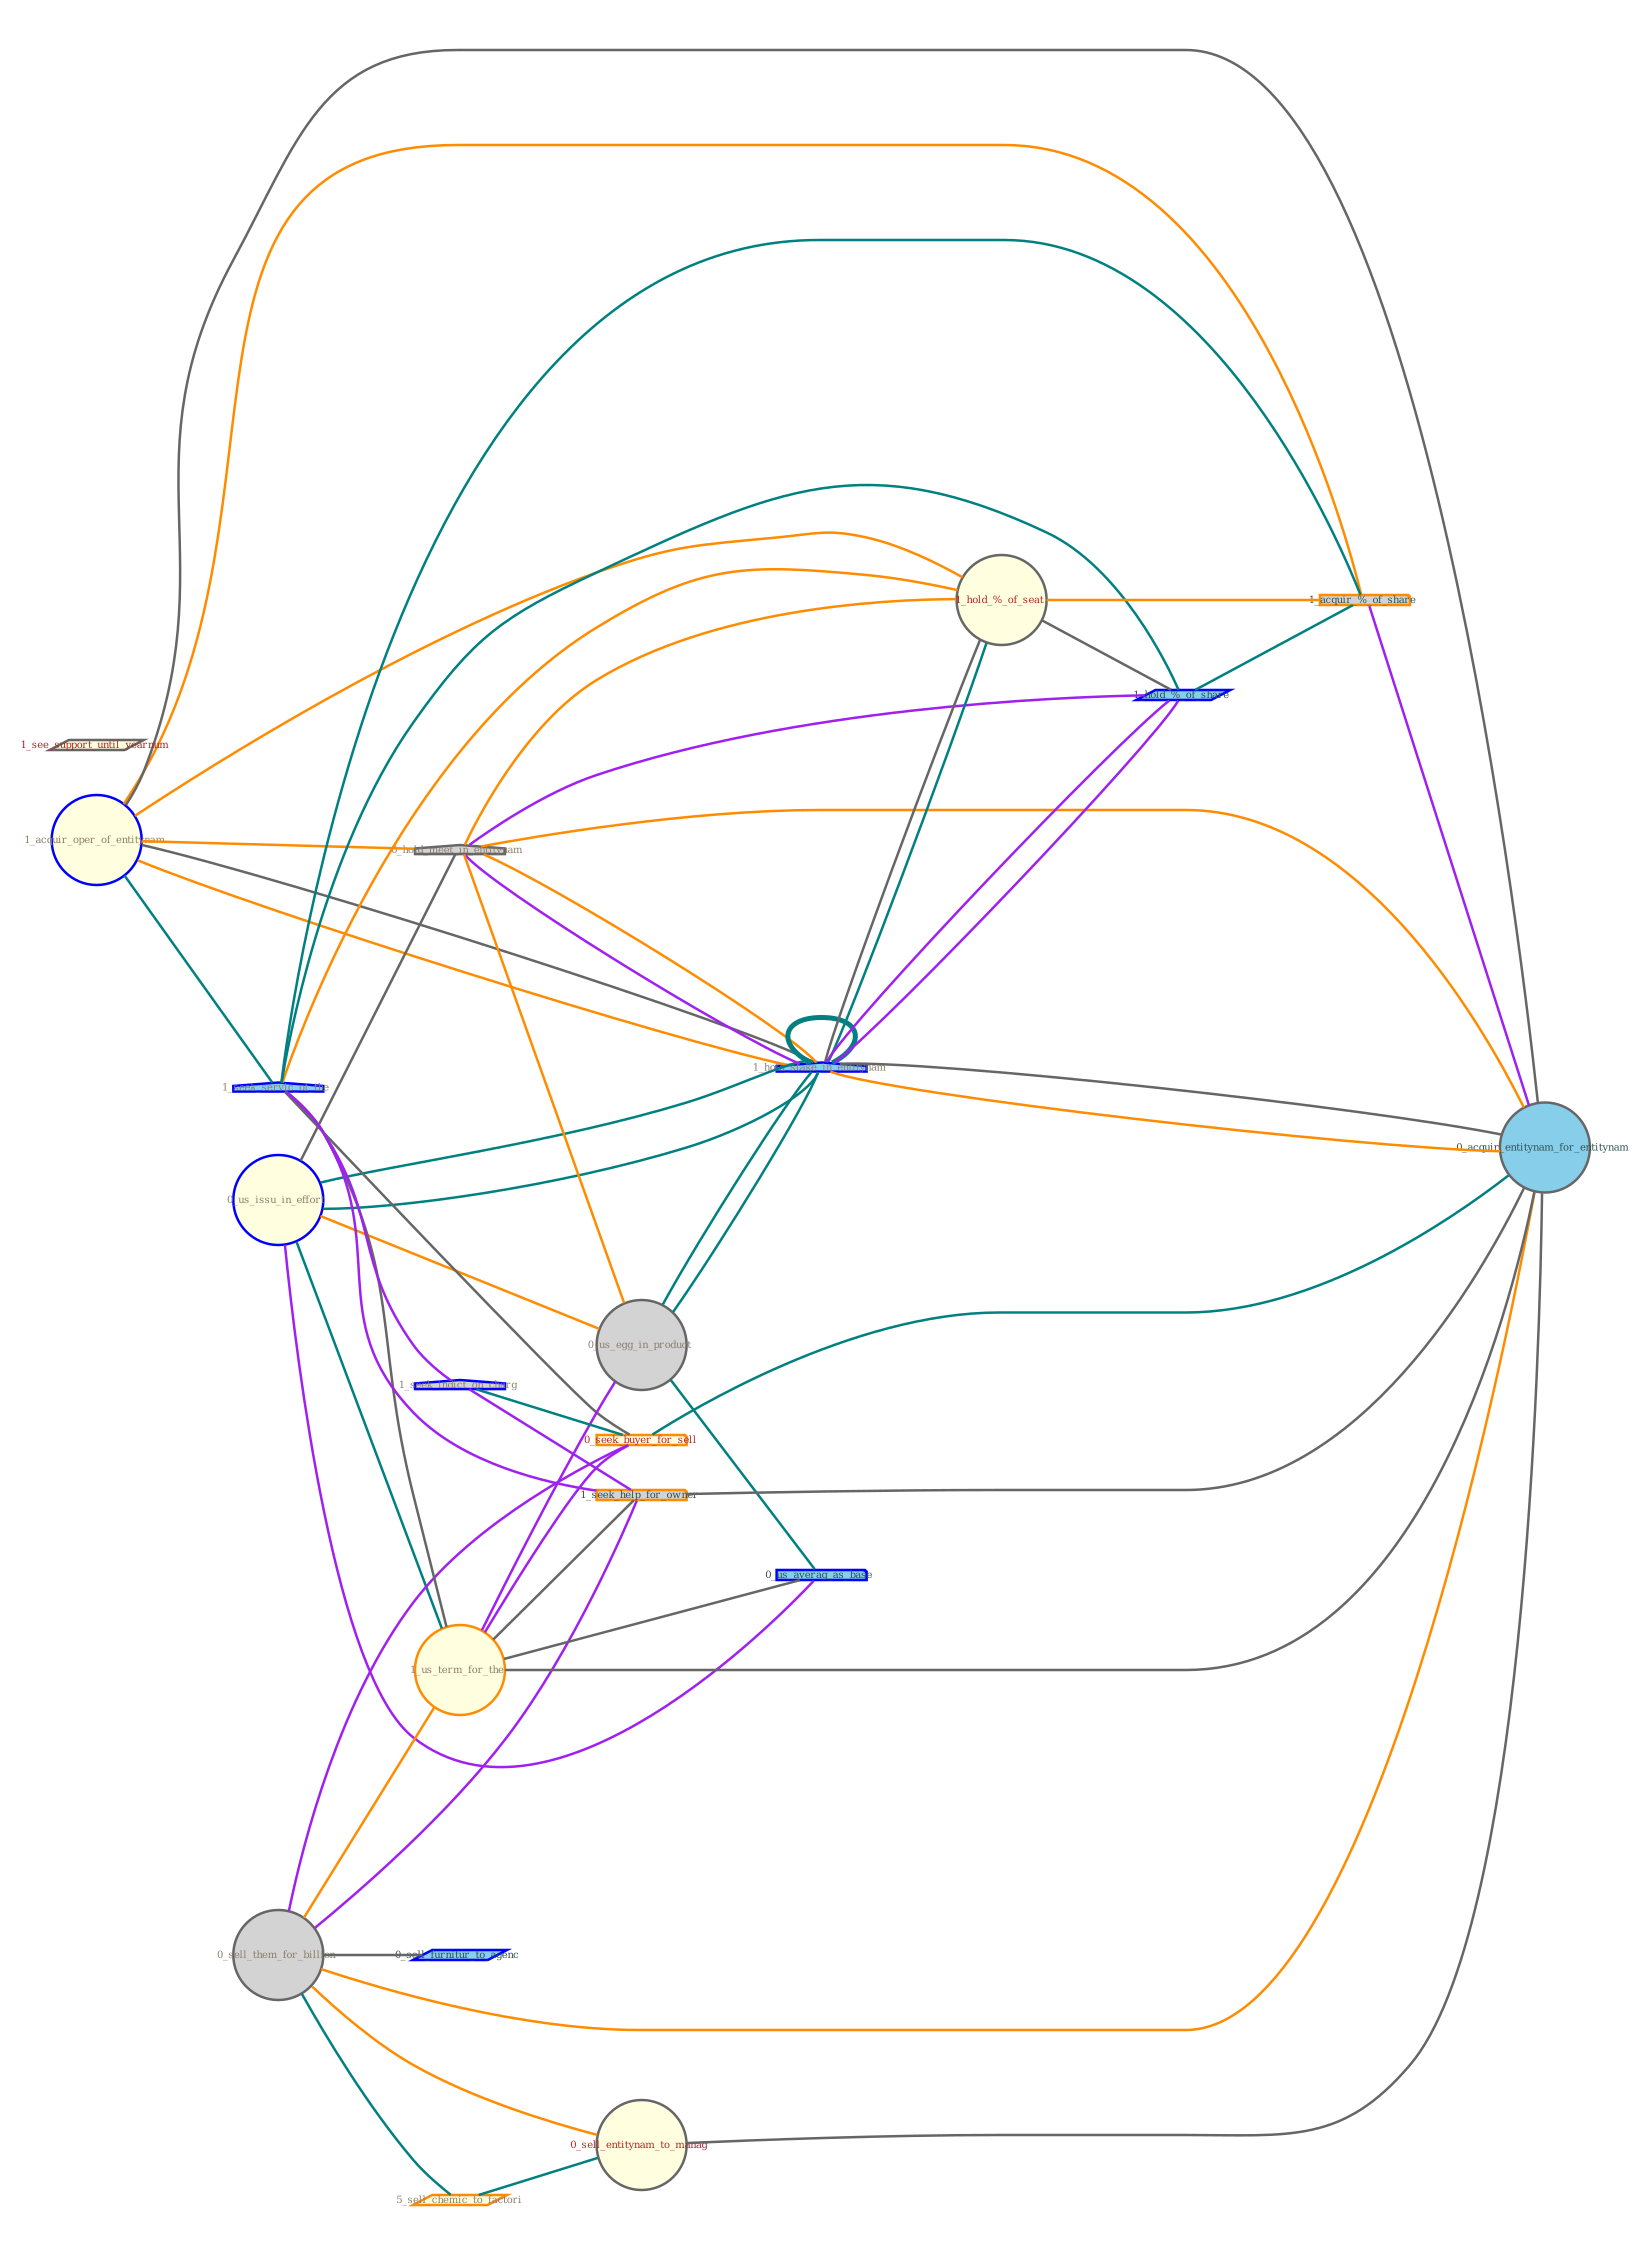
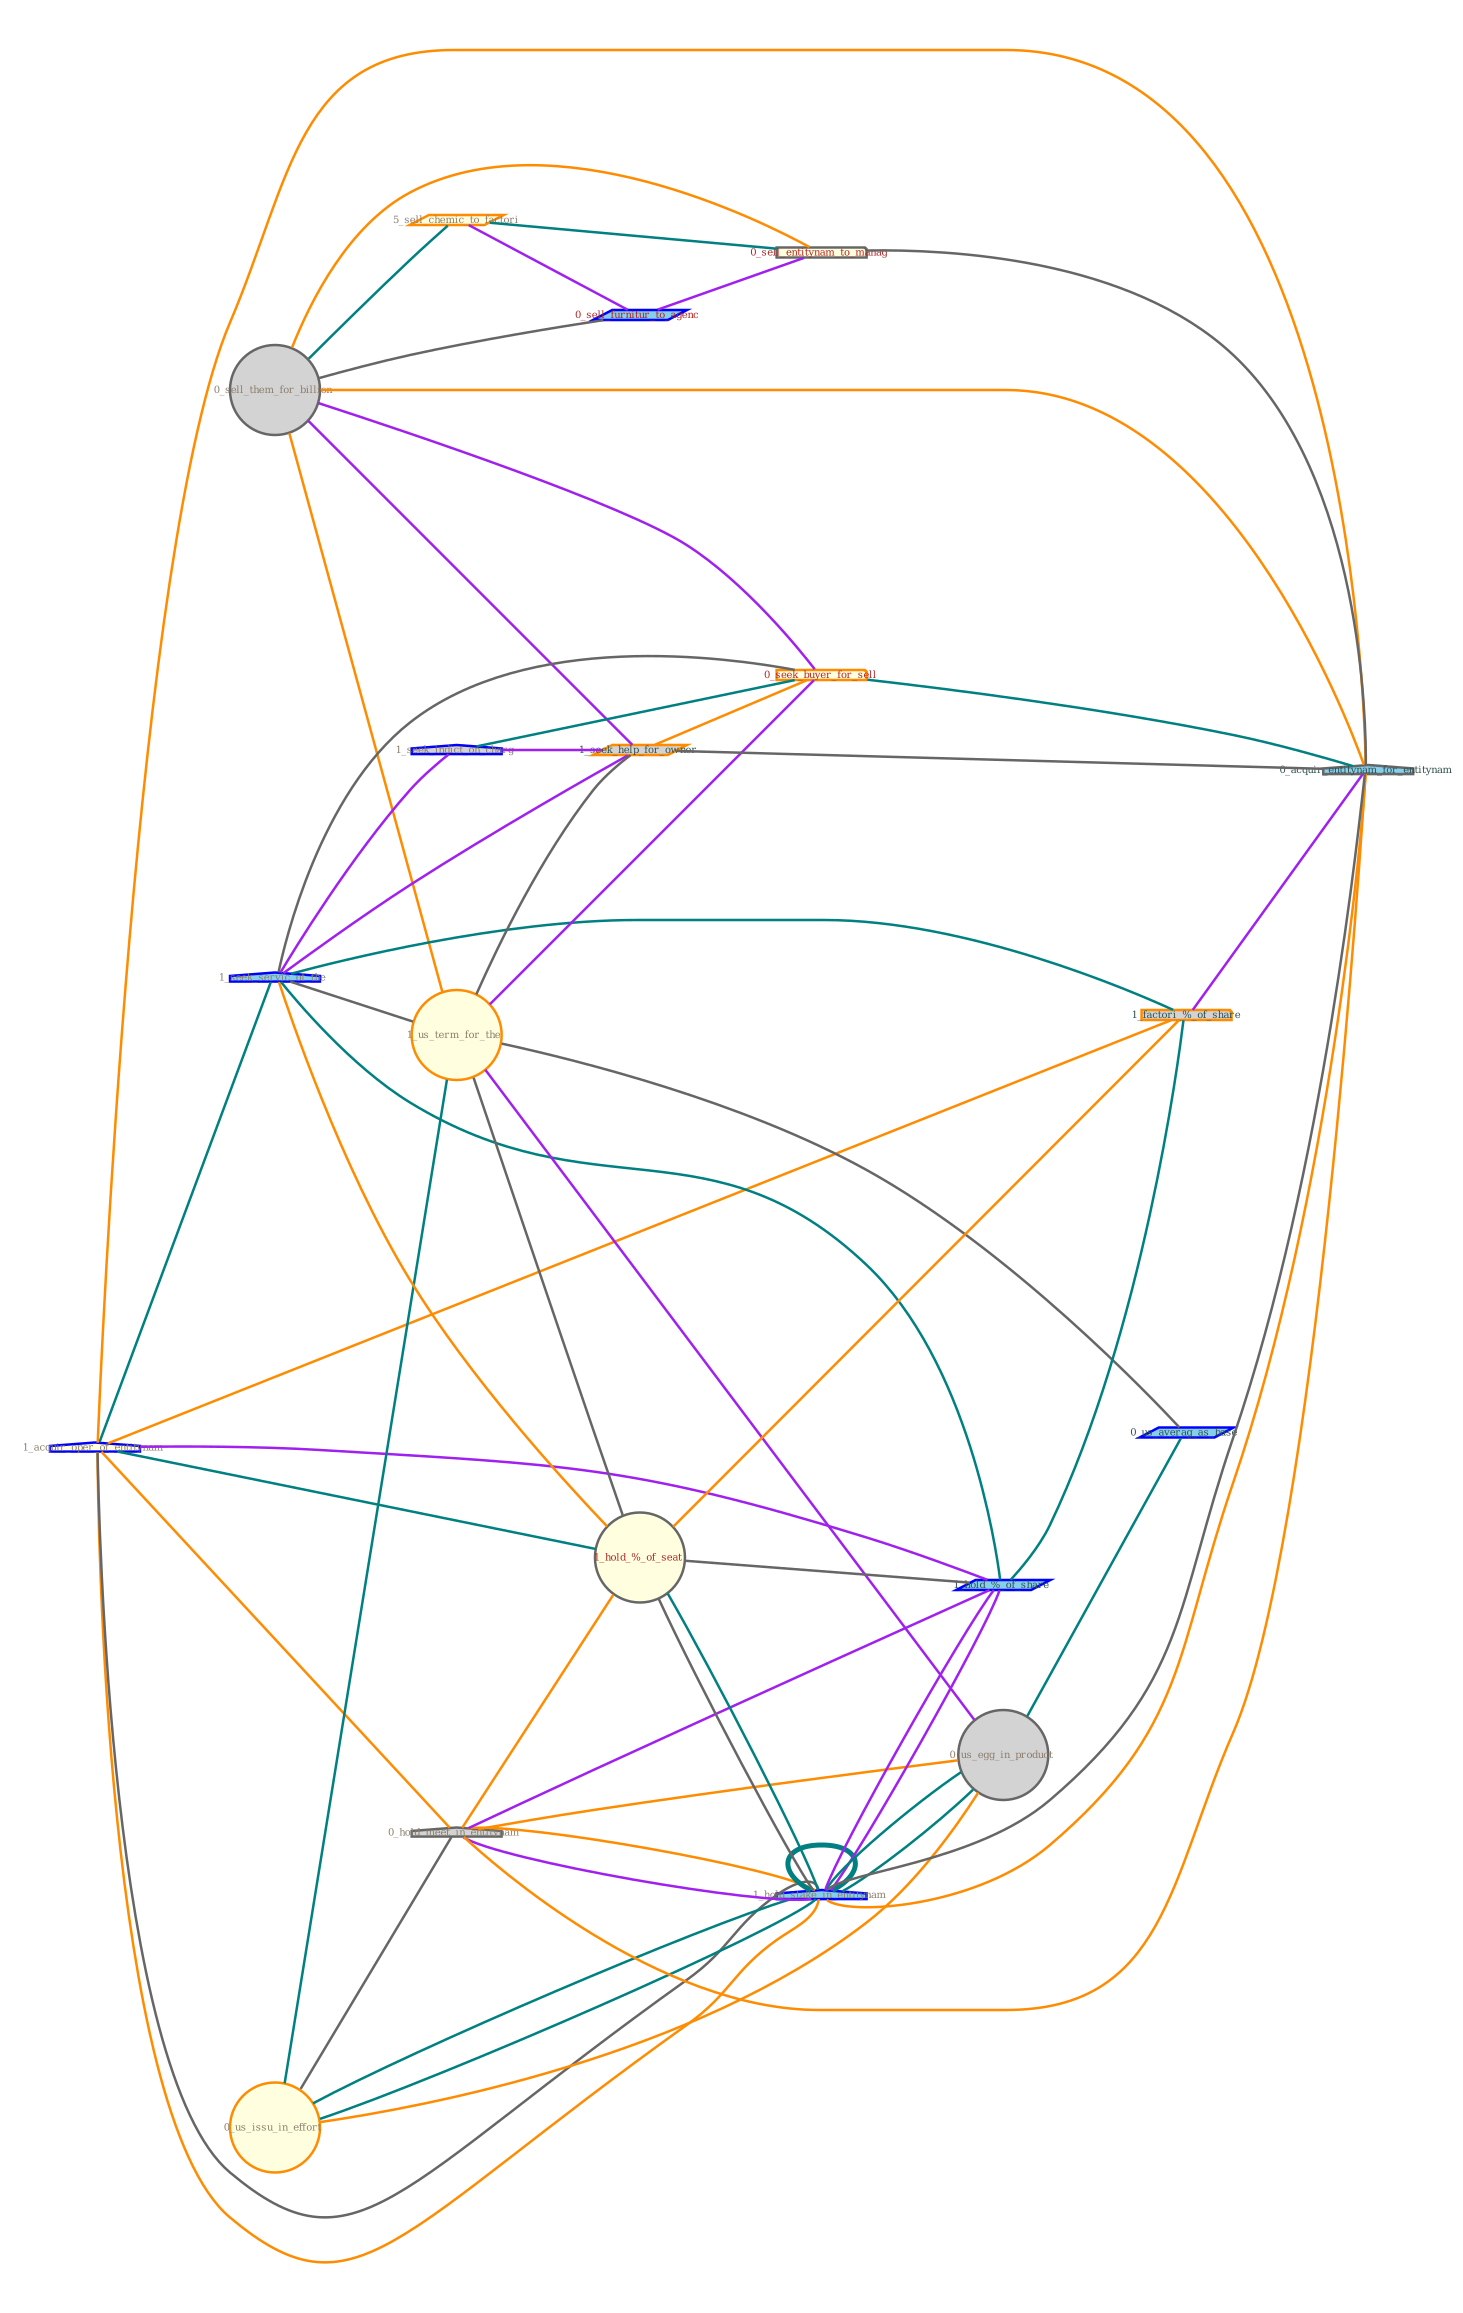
edge "1_acquir_oper_of_entitynam" -- "0_acquir_entitynam_for_entitynam": color gray40 -> darkorange
edge "5_sell_chemic_to_factori" -- "0_sell_furnitur_to_agenc": added
edge "0_sell_entitynam_to_manag" -- "0_sell_furnitur_to_agenc": added
node "1_acquir_%_of_share": label "1_acquir_%_of_share" -> "1_factori_%_of_share"
edge "1_hold_%_of_seat" -- "1_acquir_oper_of_entitynam": color darkorange -> teal
edge "0_seek_buyer_for_sell" -- "1_seek_help_for_owner": added
node "1_see_support_until_yearnum": removed
node "1_acquir_oper_of_entitynam": shape circle -> house
node "0_acquir_entitynam_for_entitynam": shape circle -> house
node "0_us_issu_in_effort": color blue -> darkorange
edge "1_acquir_oper_of_entitynam" -- "1_hold_%_of_share": added
node "1_seek_help_for_owner": shape note -> parallelogram
node "0_us_averag_as_base": shape note -> parallelogram
edge "0_acquir_entitynam_for_entitynam" -- "1_us_term_for_the": now "1_hold_%_of_seat" -- "1_us_term_for_the"
edge "0_us_issu_in_effort" -- "0_us_averag_as_base": removed
node "0_sell_furnitur_to_agenc": fontcolor #2f4f4f -> #b22222
node "0_sell_entitynam_to_manag": shape circle -> note
